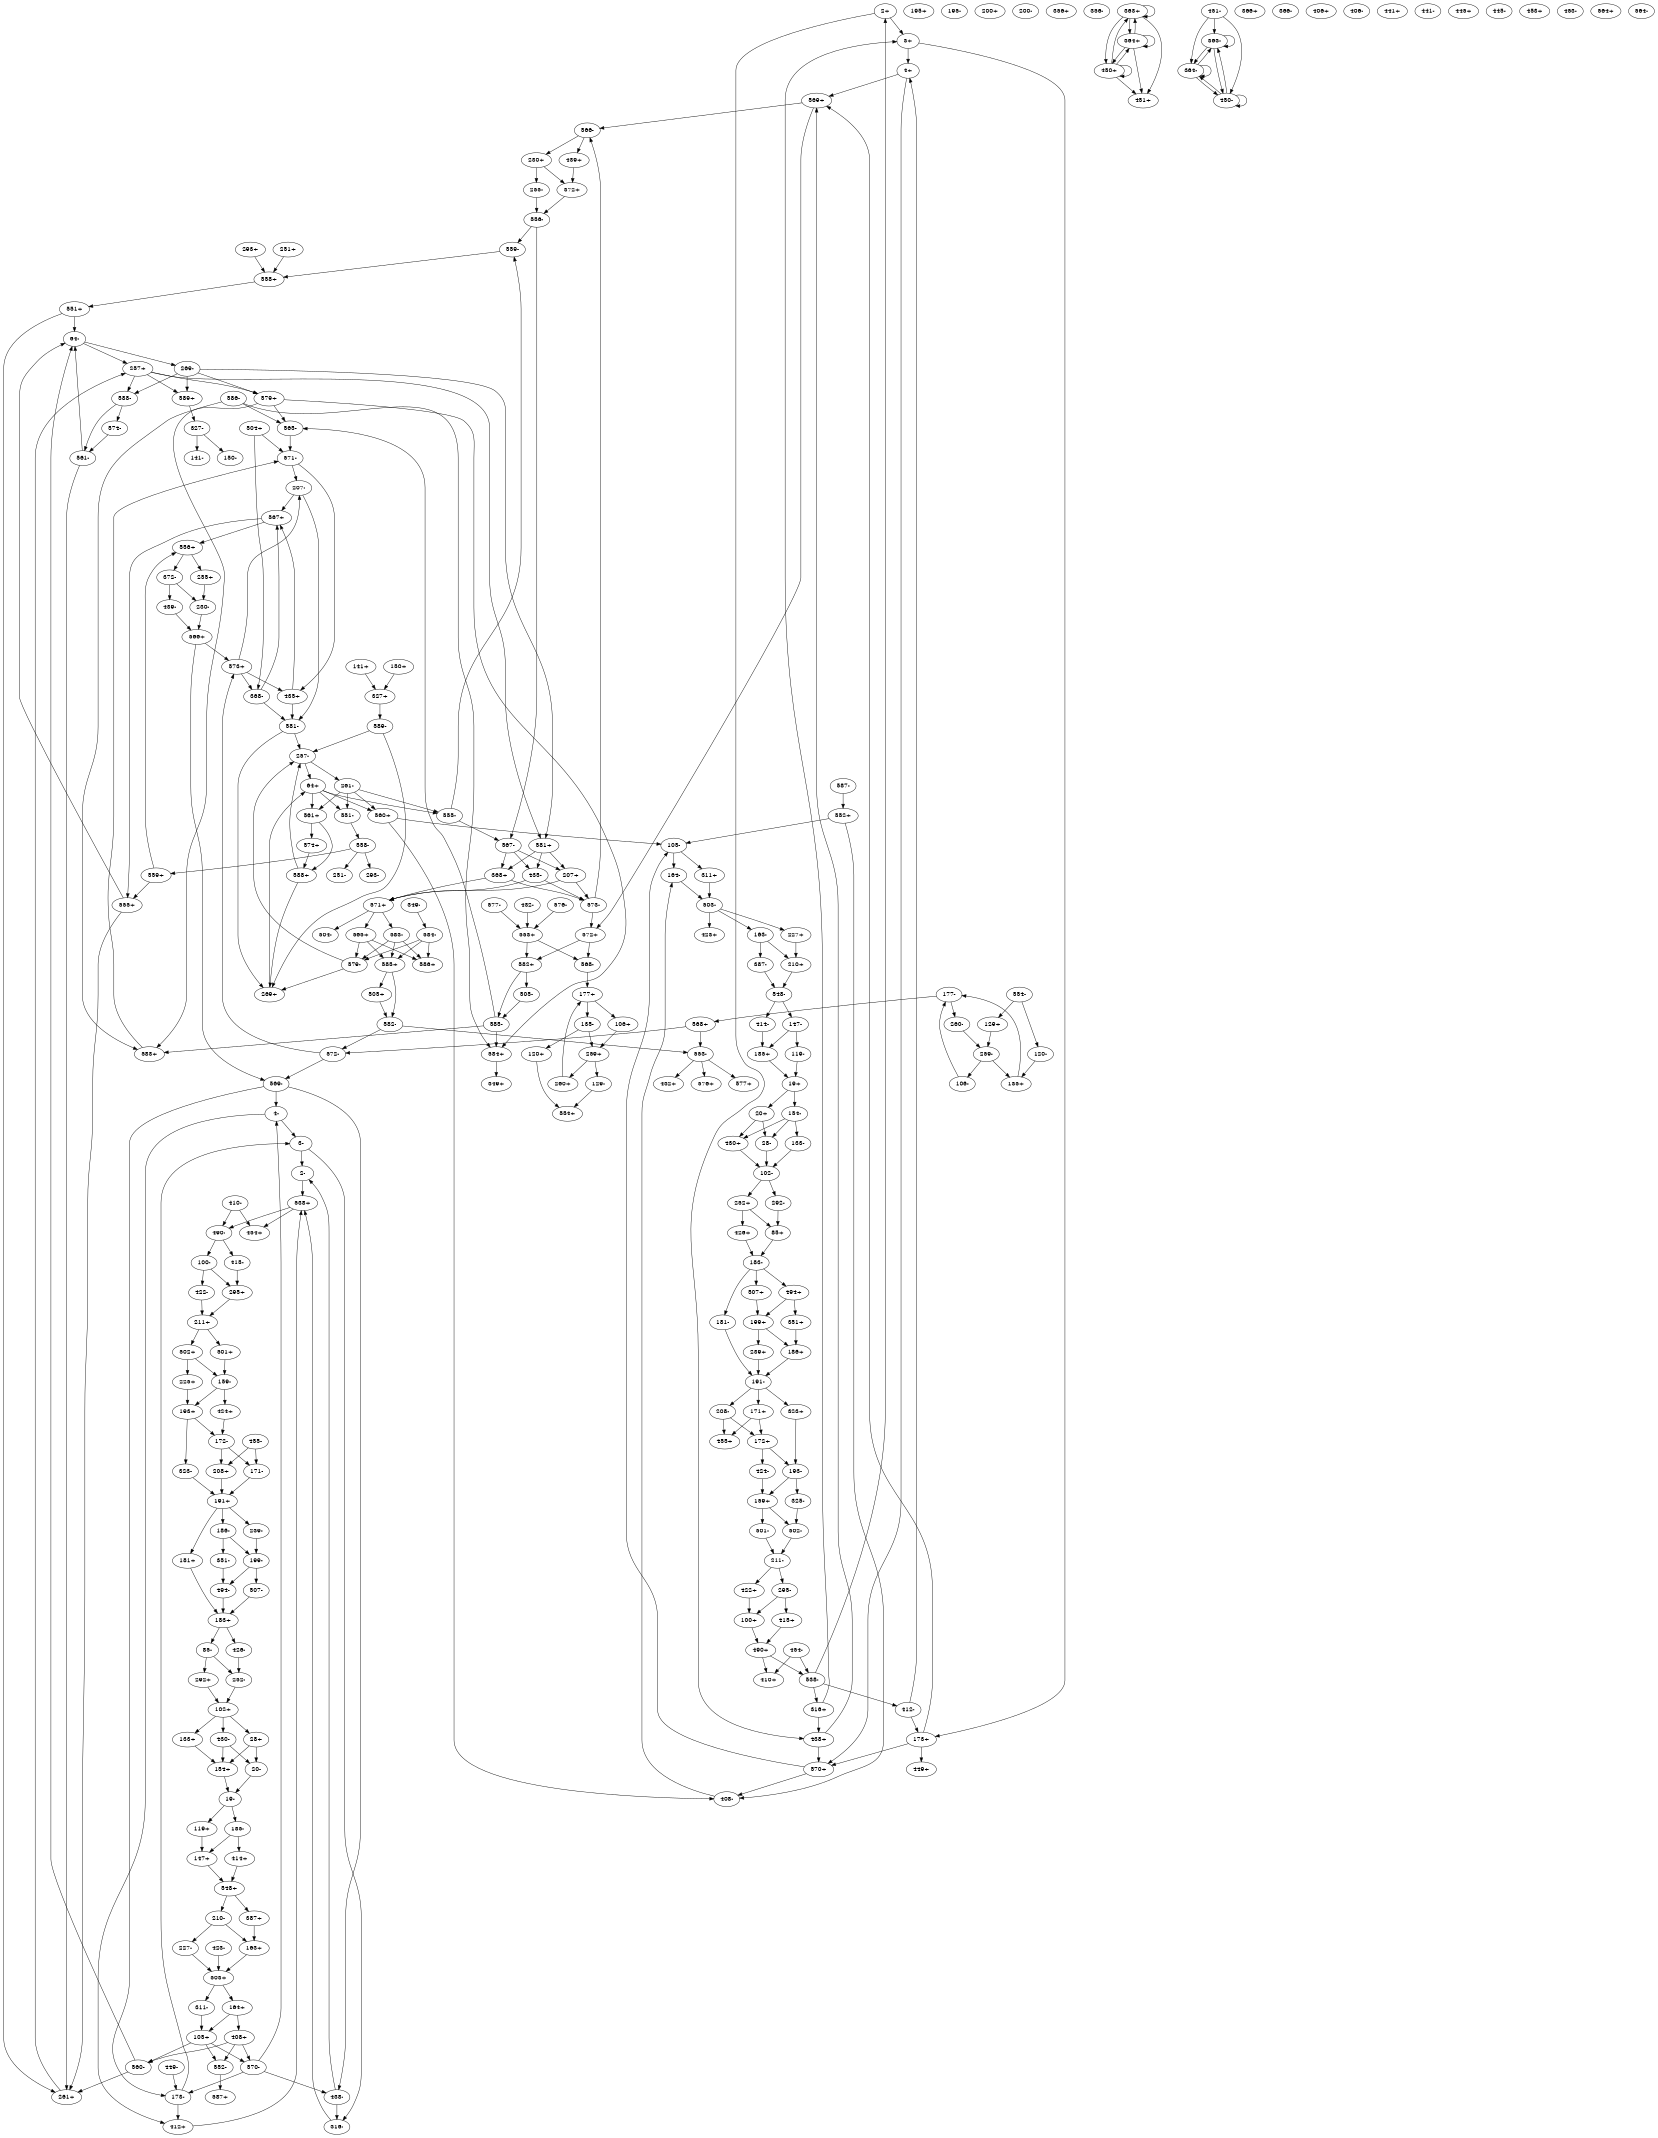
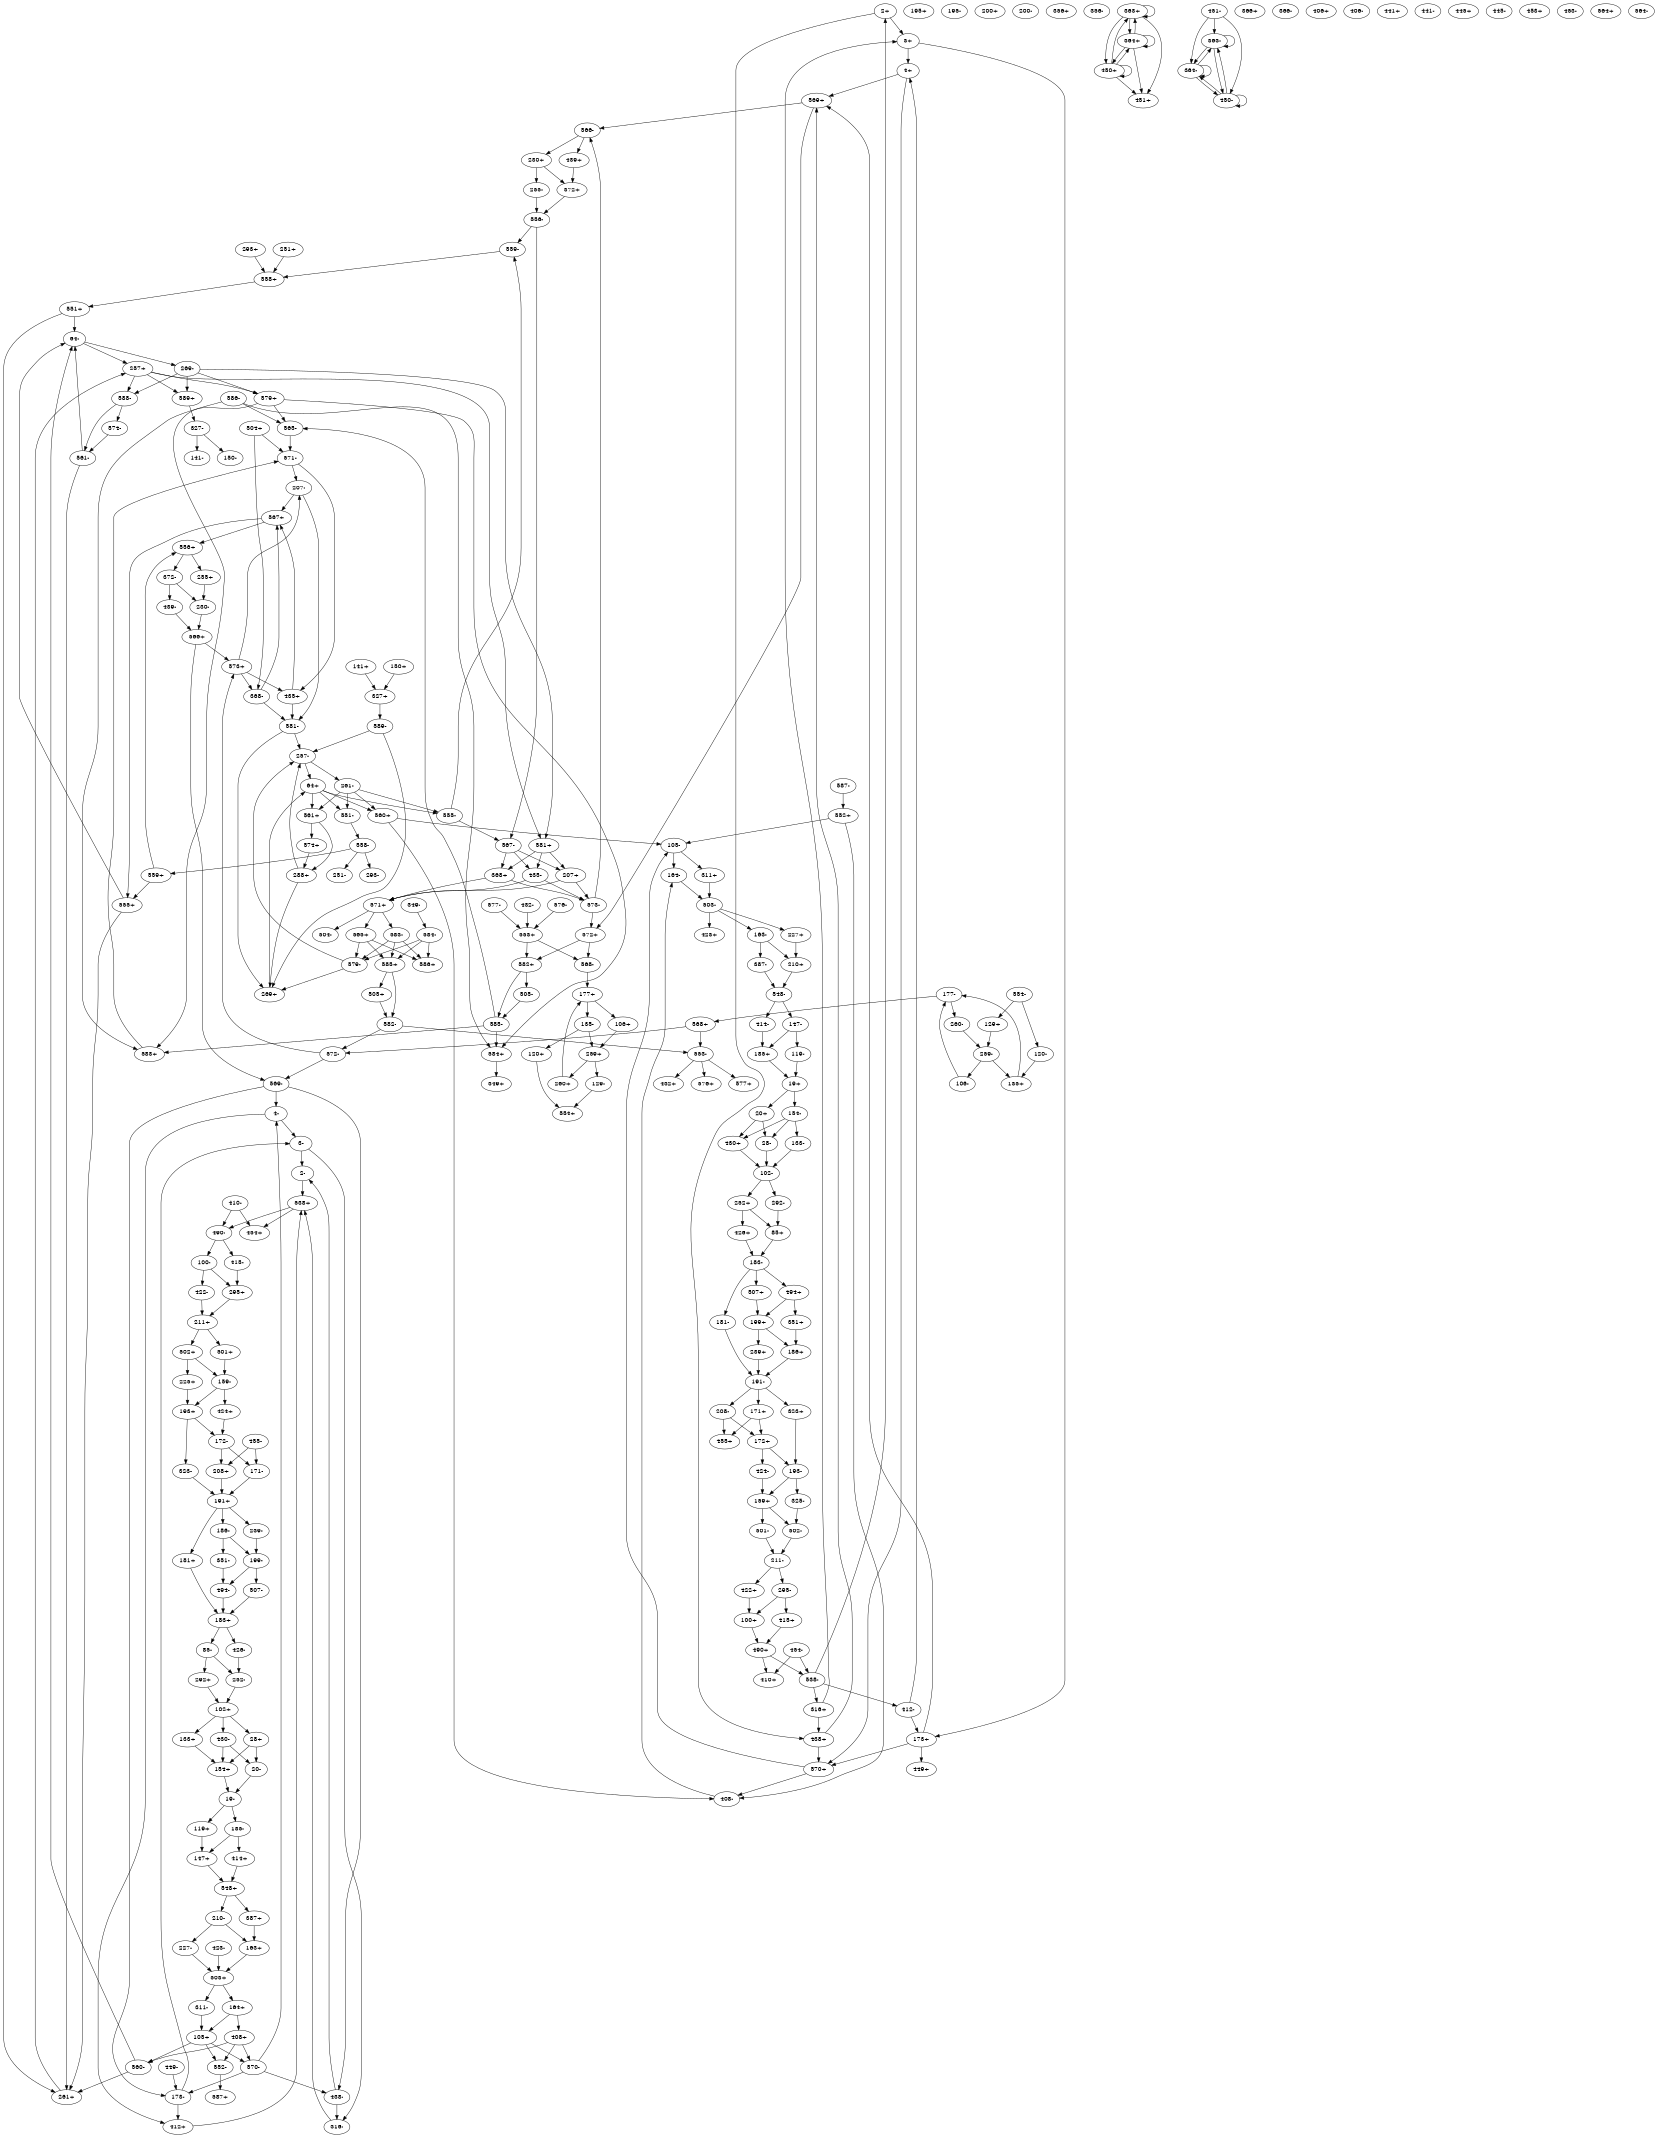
node "588+": label "588+" -> "288+"
